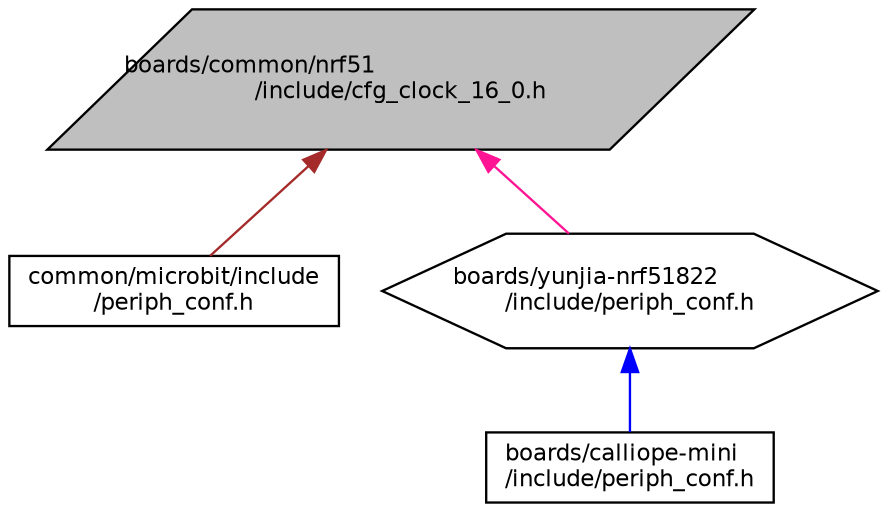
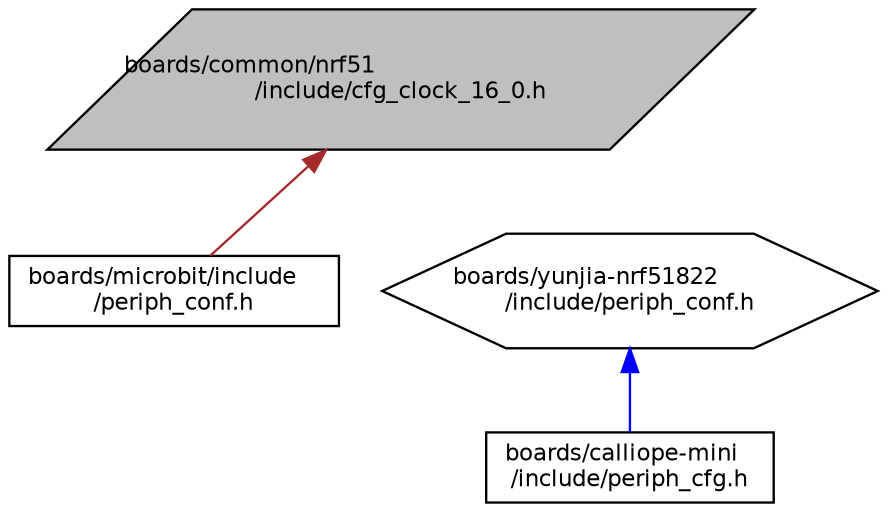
edge "boards/yunjia-nrf51822 /include/periph_conf.h" -> "boards/common/nrf51 /include/cfg_clock_16_0.h": removed
node "common/microbit/include /periph_conf.h": label "common/microbit/include /periph_conf.h" -> "boards/microbit/include /periph_conf.h"
node "boards/calliope-mini /include/periph_conf.h": label "boards/calliope-mini /include/periph_conf.h" -> "boards/calliope-mini /include/periph_cfg.h"
